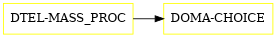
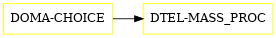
edge "DTEL-MASS_PROC" -> "DOMA-CHOICE": reversed
